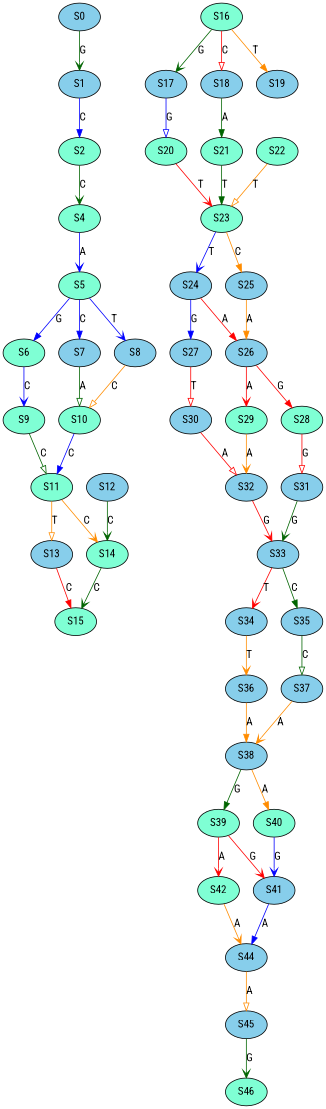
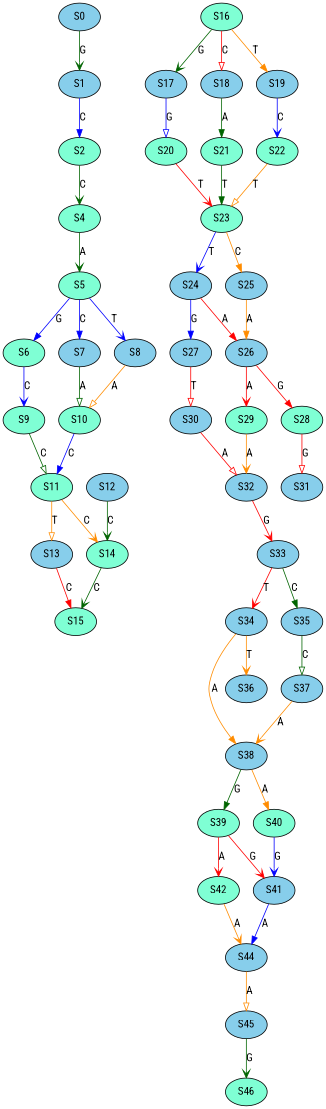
edge "S19" -> "S22": added, label "C"
edge "S4" -> "S5": color blue -> darkgreen
edge "S8" -> "S10": label "C" -> "A"
edge "S31" -> "S33": removed, label "G"
edge "S36" -> "S38": now "S34" -> "S38"
